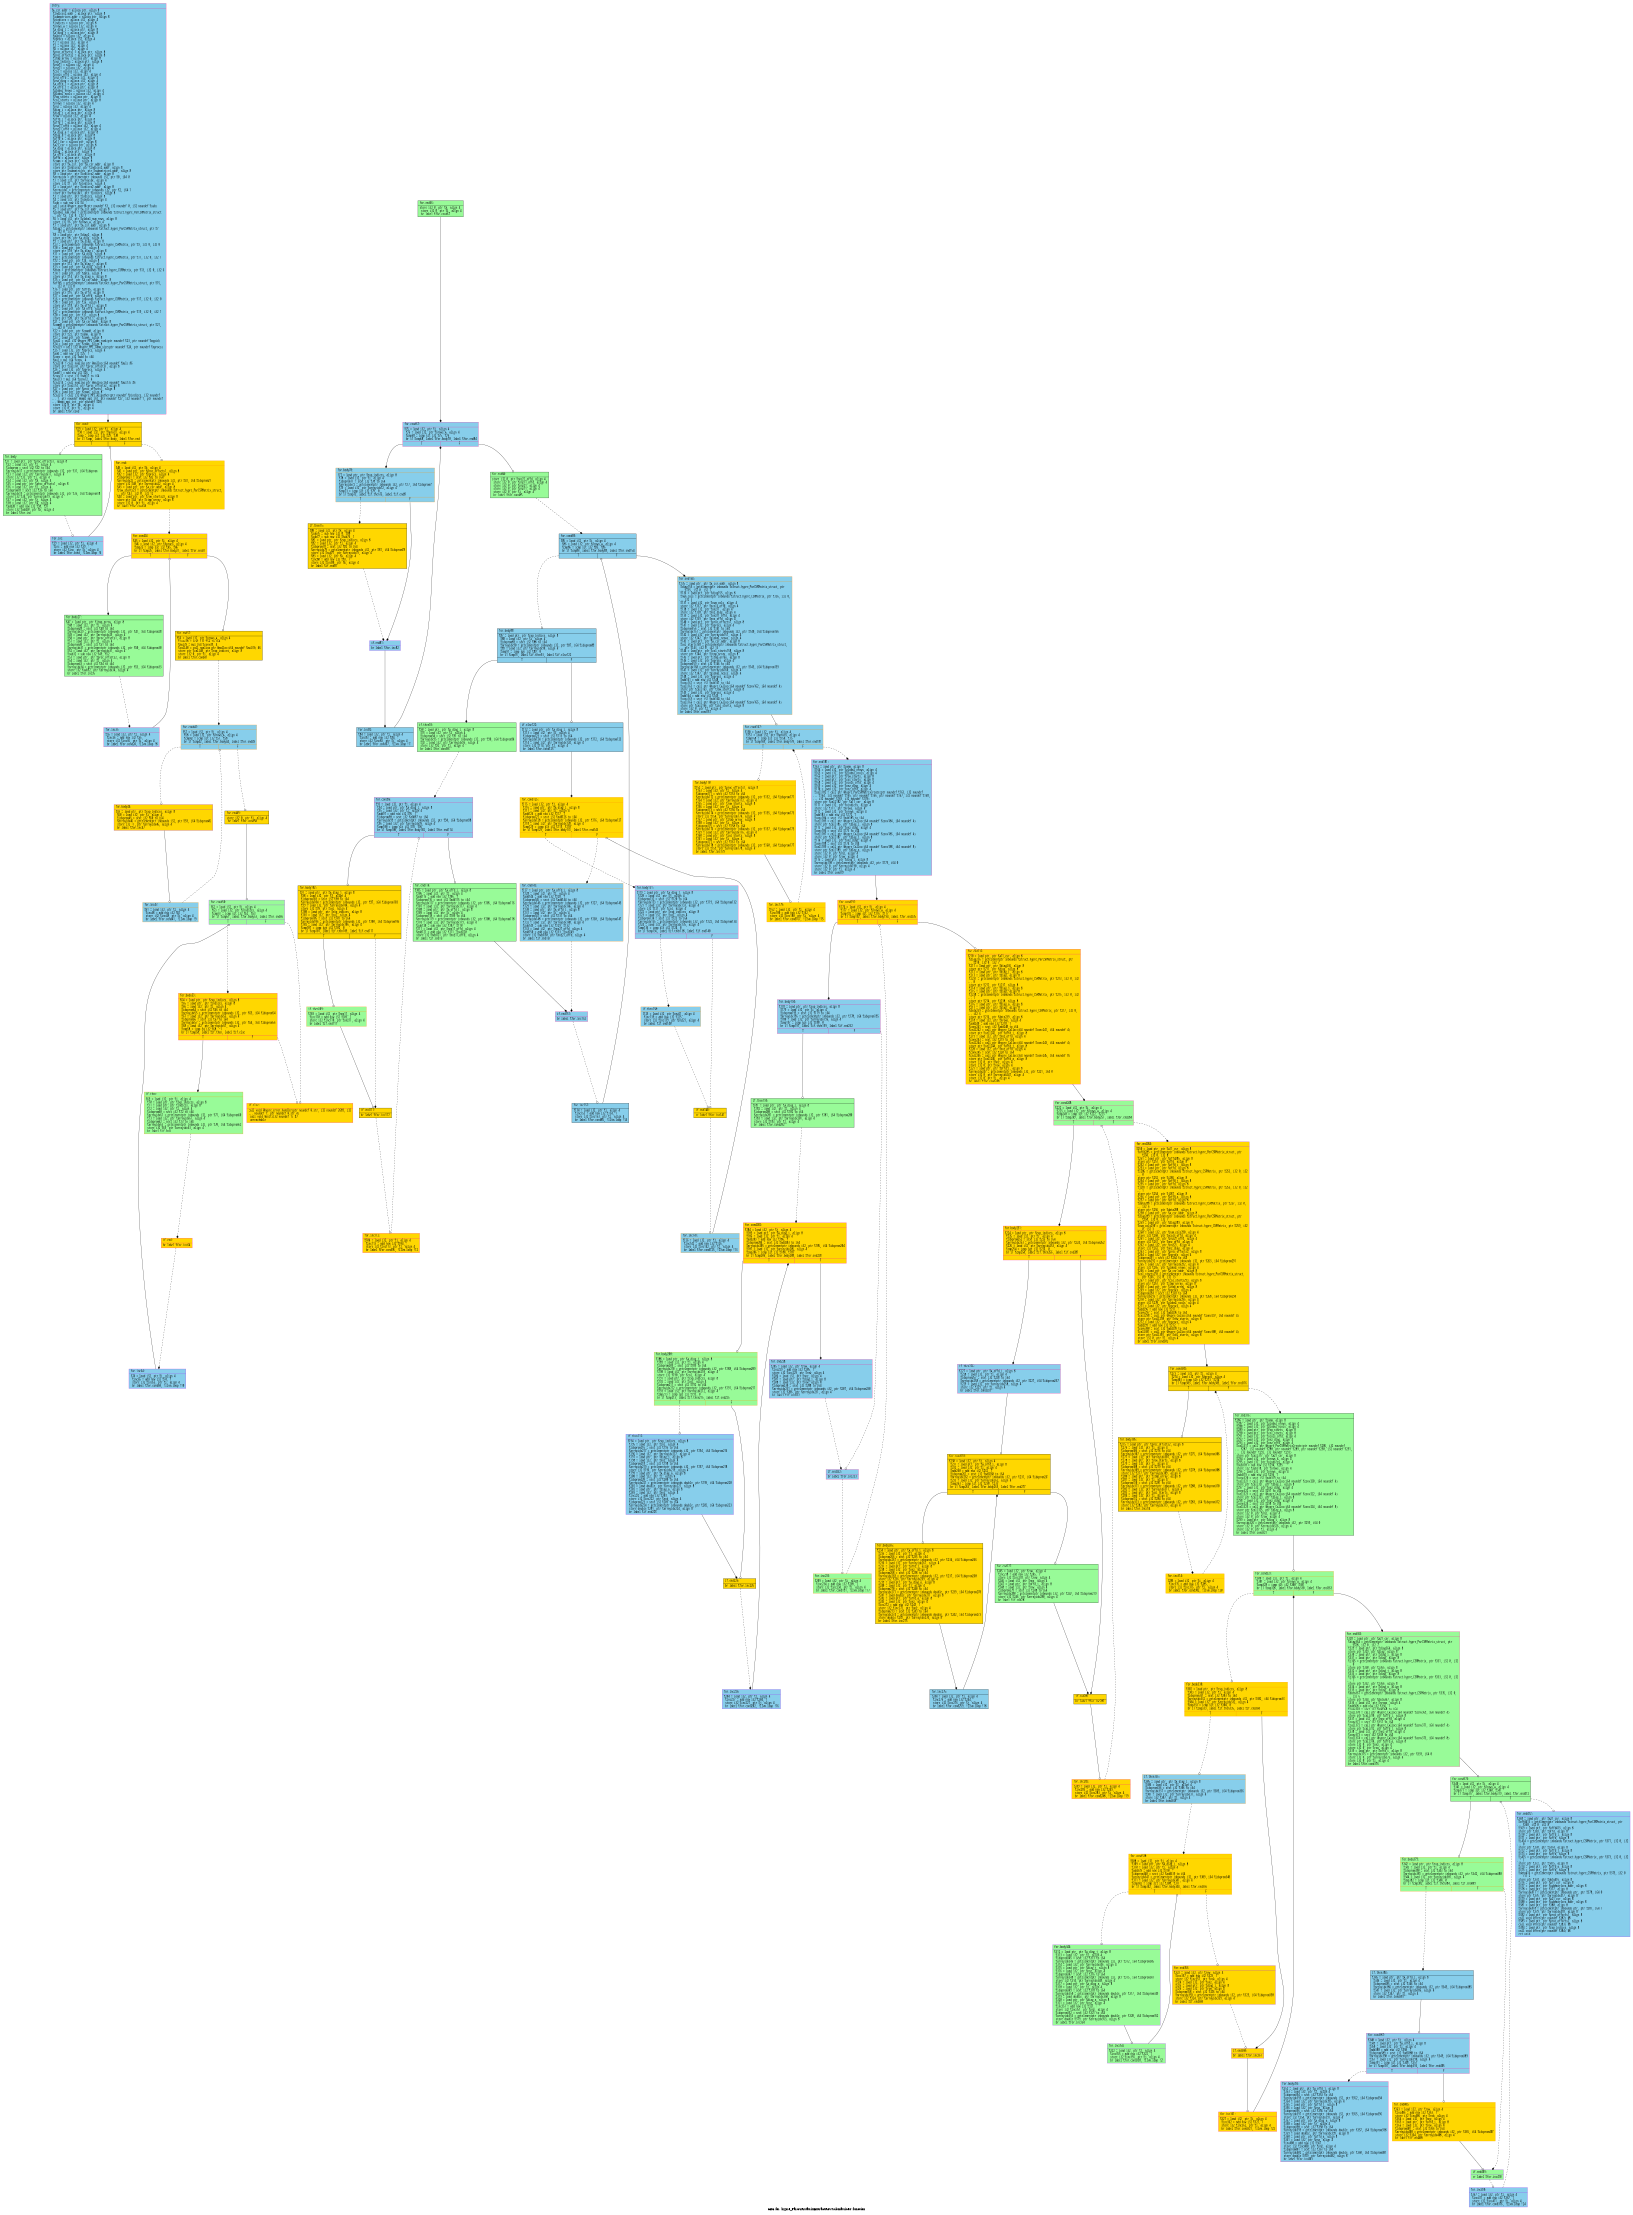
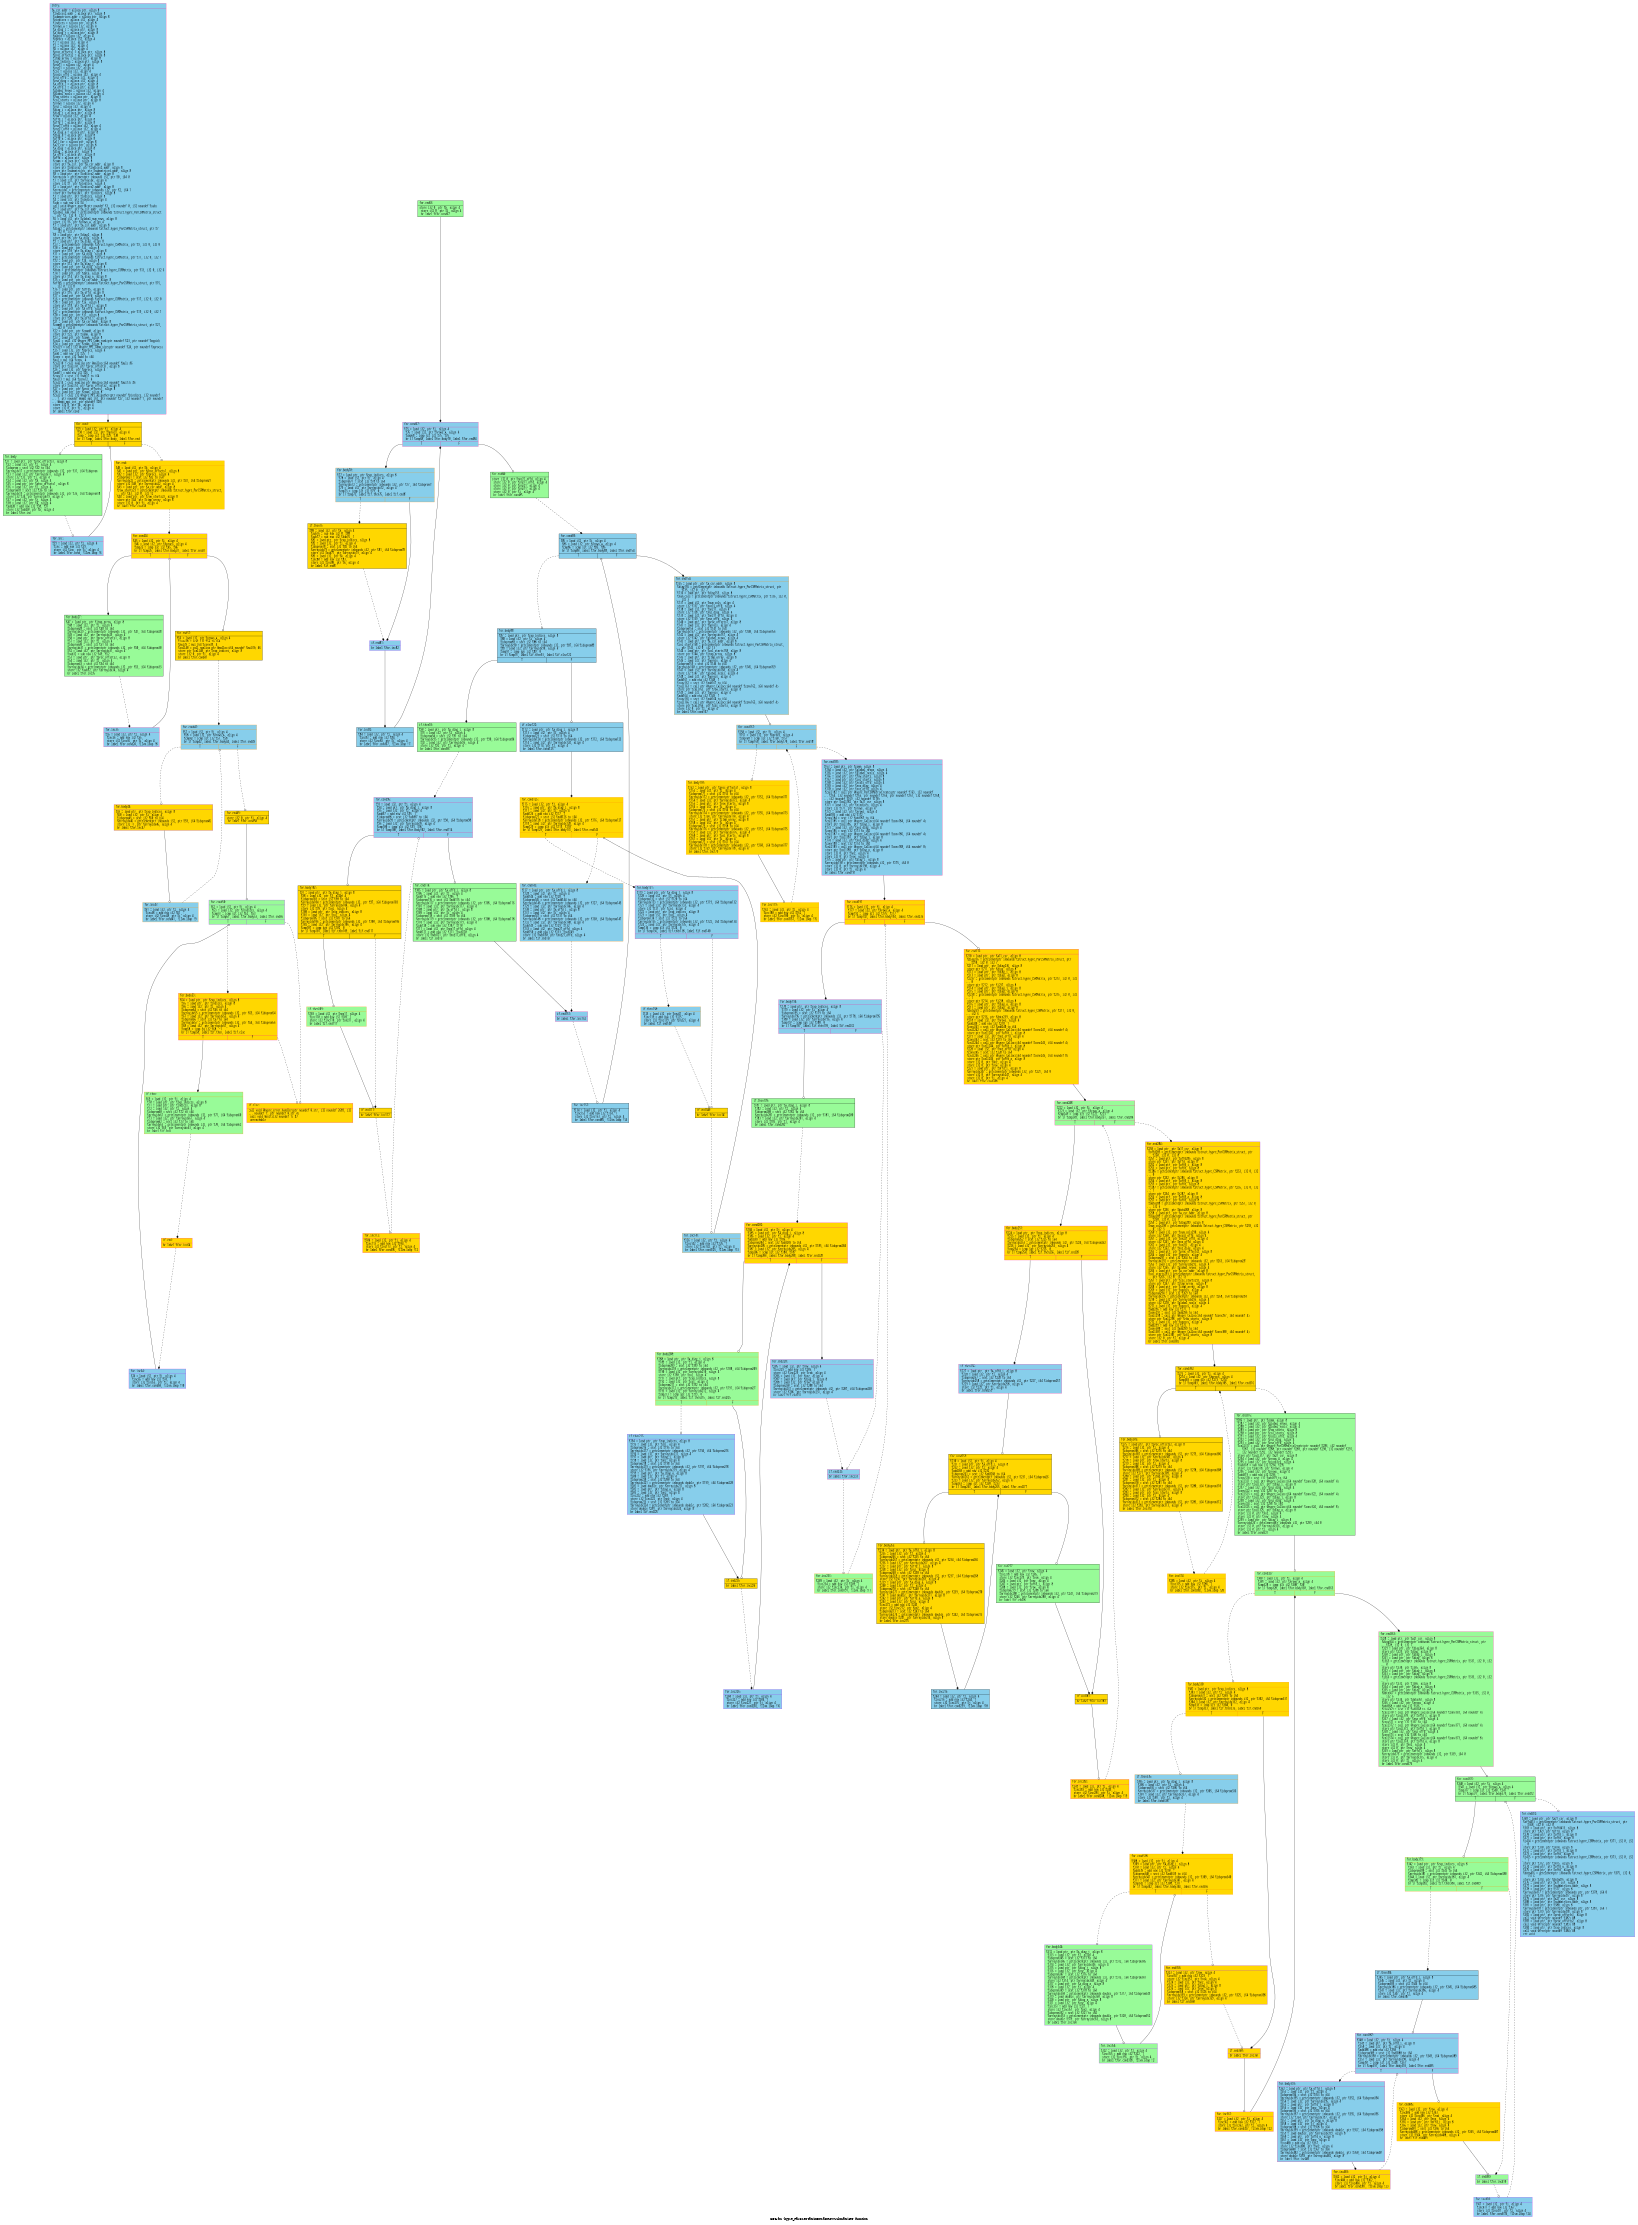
node "for.inc403:": added
